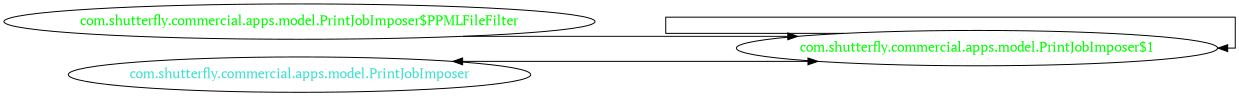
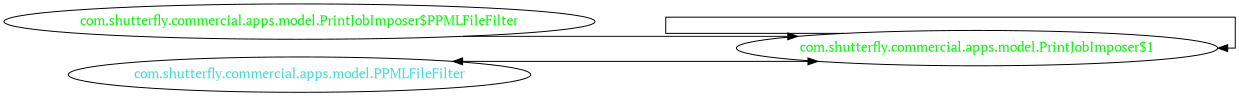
node "com.shutterfly.commercial.apps.model.PrintJobImposer": label "com.shutterfly.commercial.apps.model.PrintJobImposer" -> "com.shutterfly.commercial.apps.model.PPMLFileFilter"
